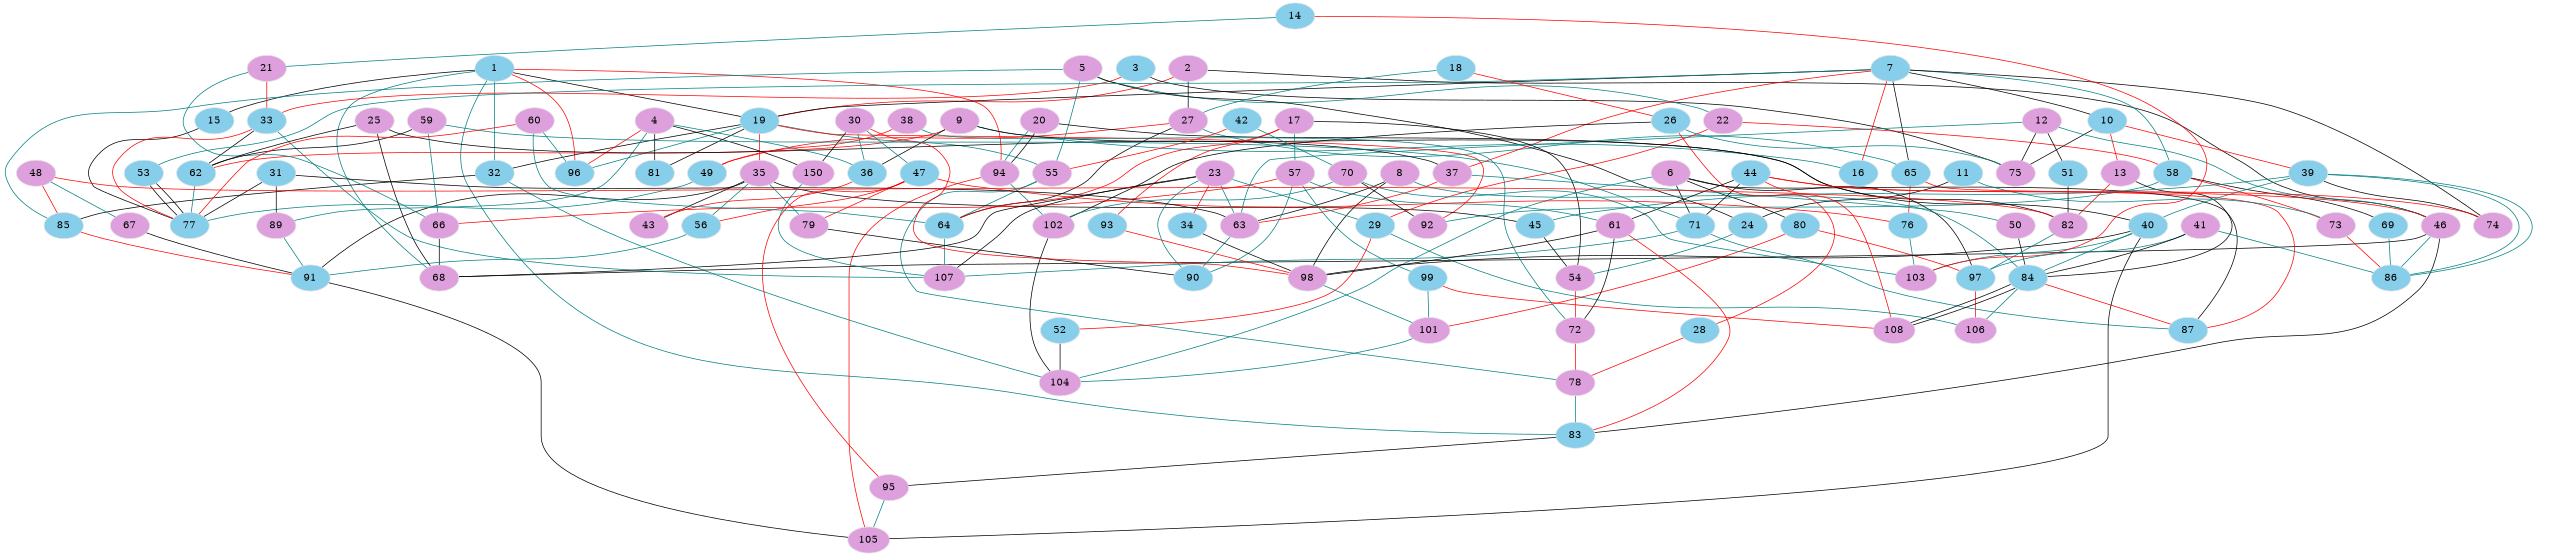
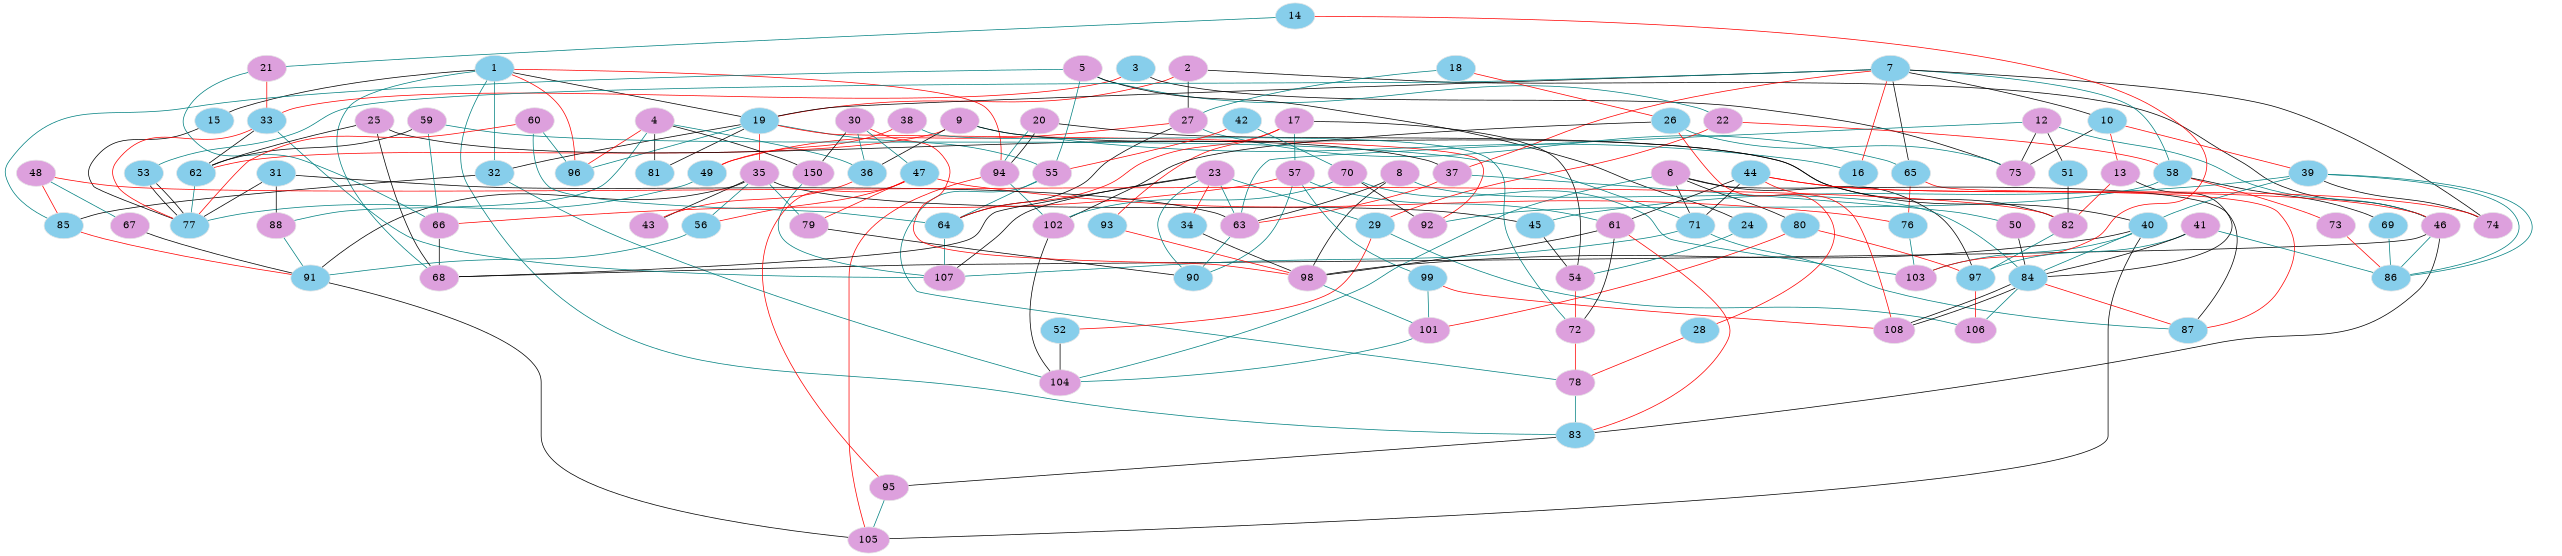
node "11": removed
node "89": label "89" -> "88"
